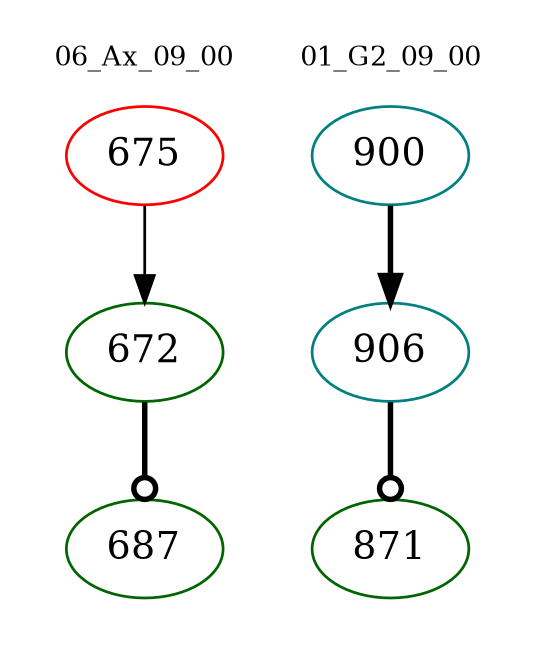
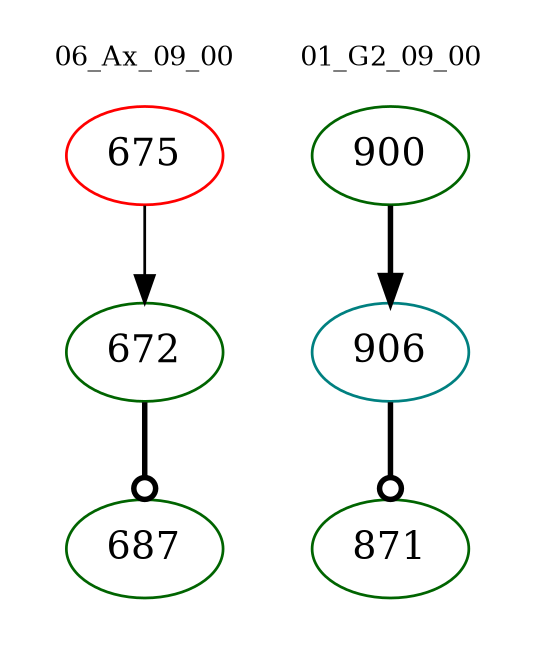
node "900": color teal -> darkgreen
